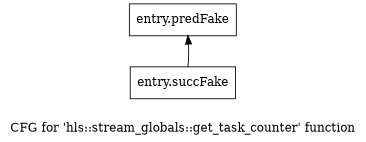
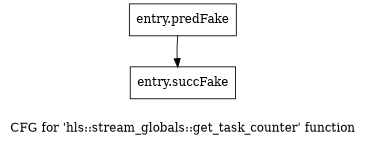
edge "entry.succFake" -> "entry.predFake": reversed
